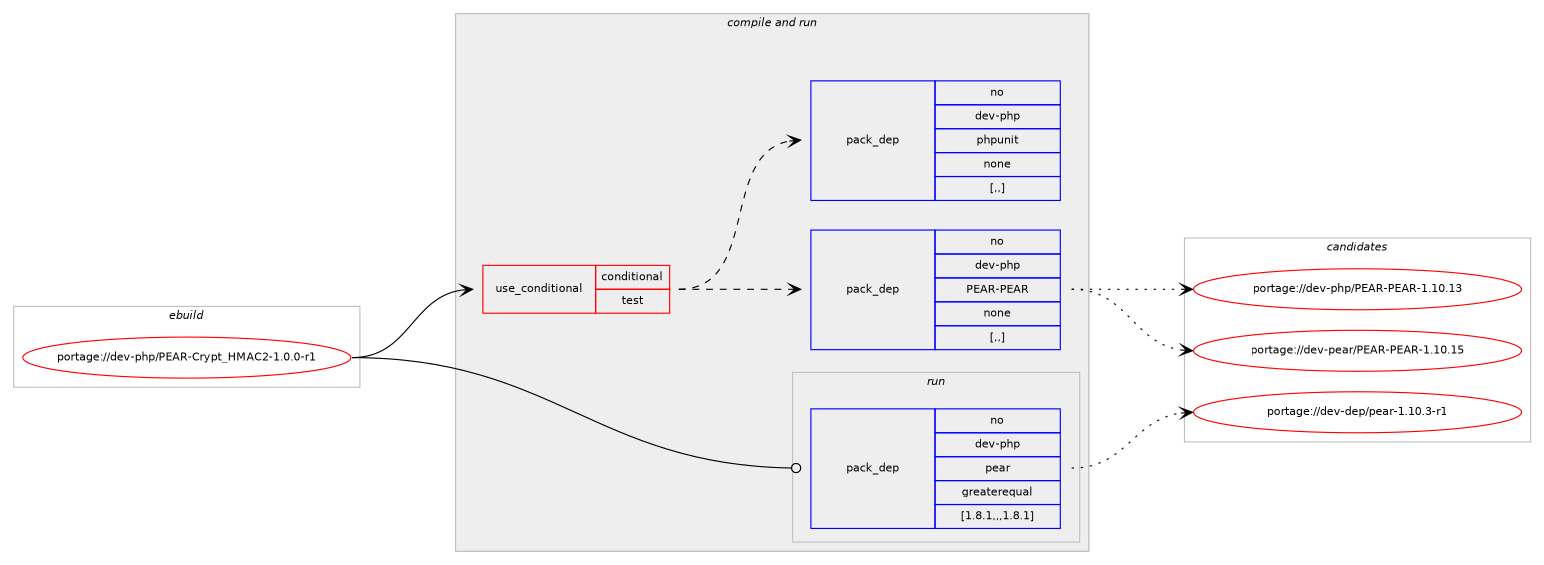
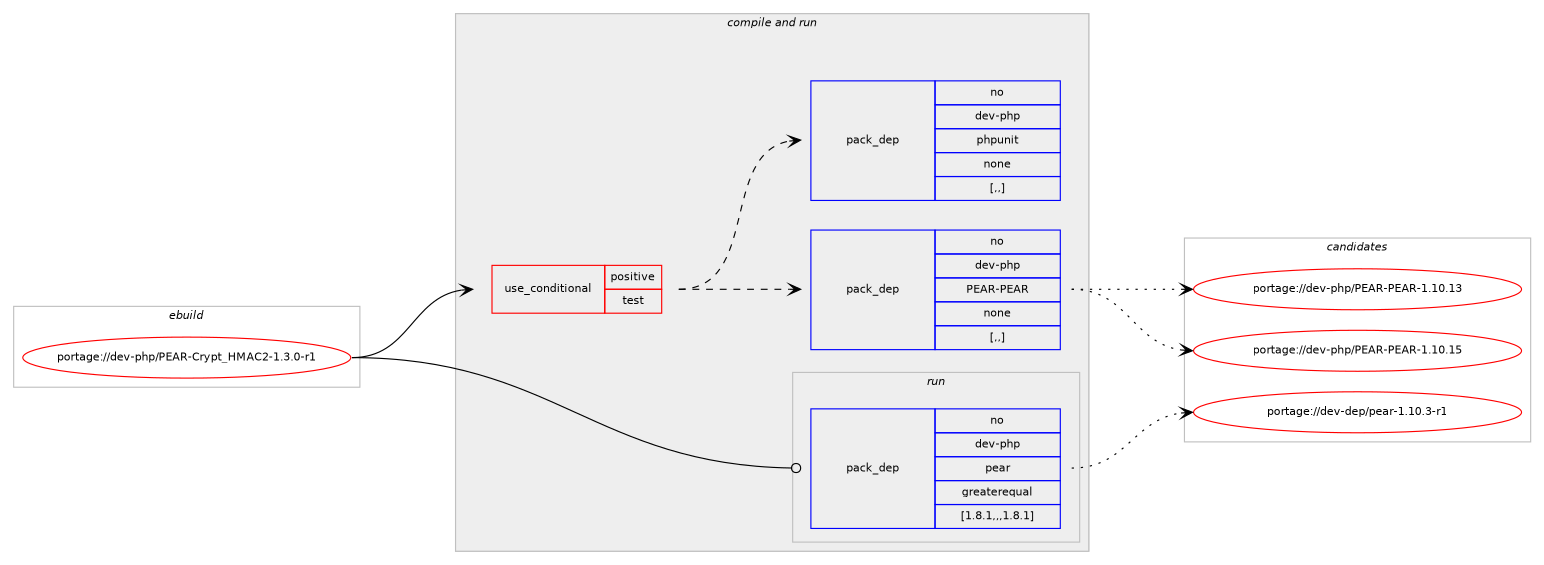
node "use_conditional": text "conditional" -> "positive"
node "portage://dev-pear/PEAR-PEAR-1.10.15": label "portage://dev-pear/PEAR-PEAR-1.10.15" -> "portage://dev-php/PEAR-PEAR-1.10.15"
node "portage://dev-php/PEAR-Crypt_HMAC2-1.0.0-r1": label "portage://dev-php/PEAR-Crypt_HMAC2-1.0.0-r1" -> "portage://dev-php/PEAR-Crypt_HMAC2-1.3.0-r1"
